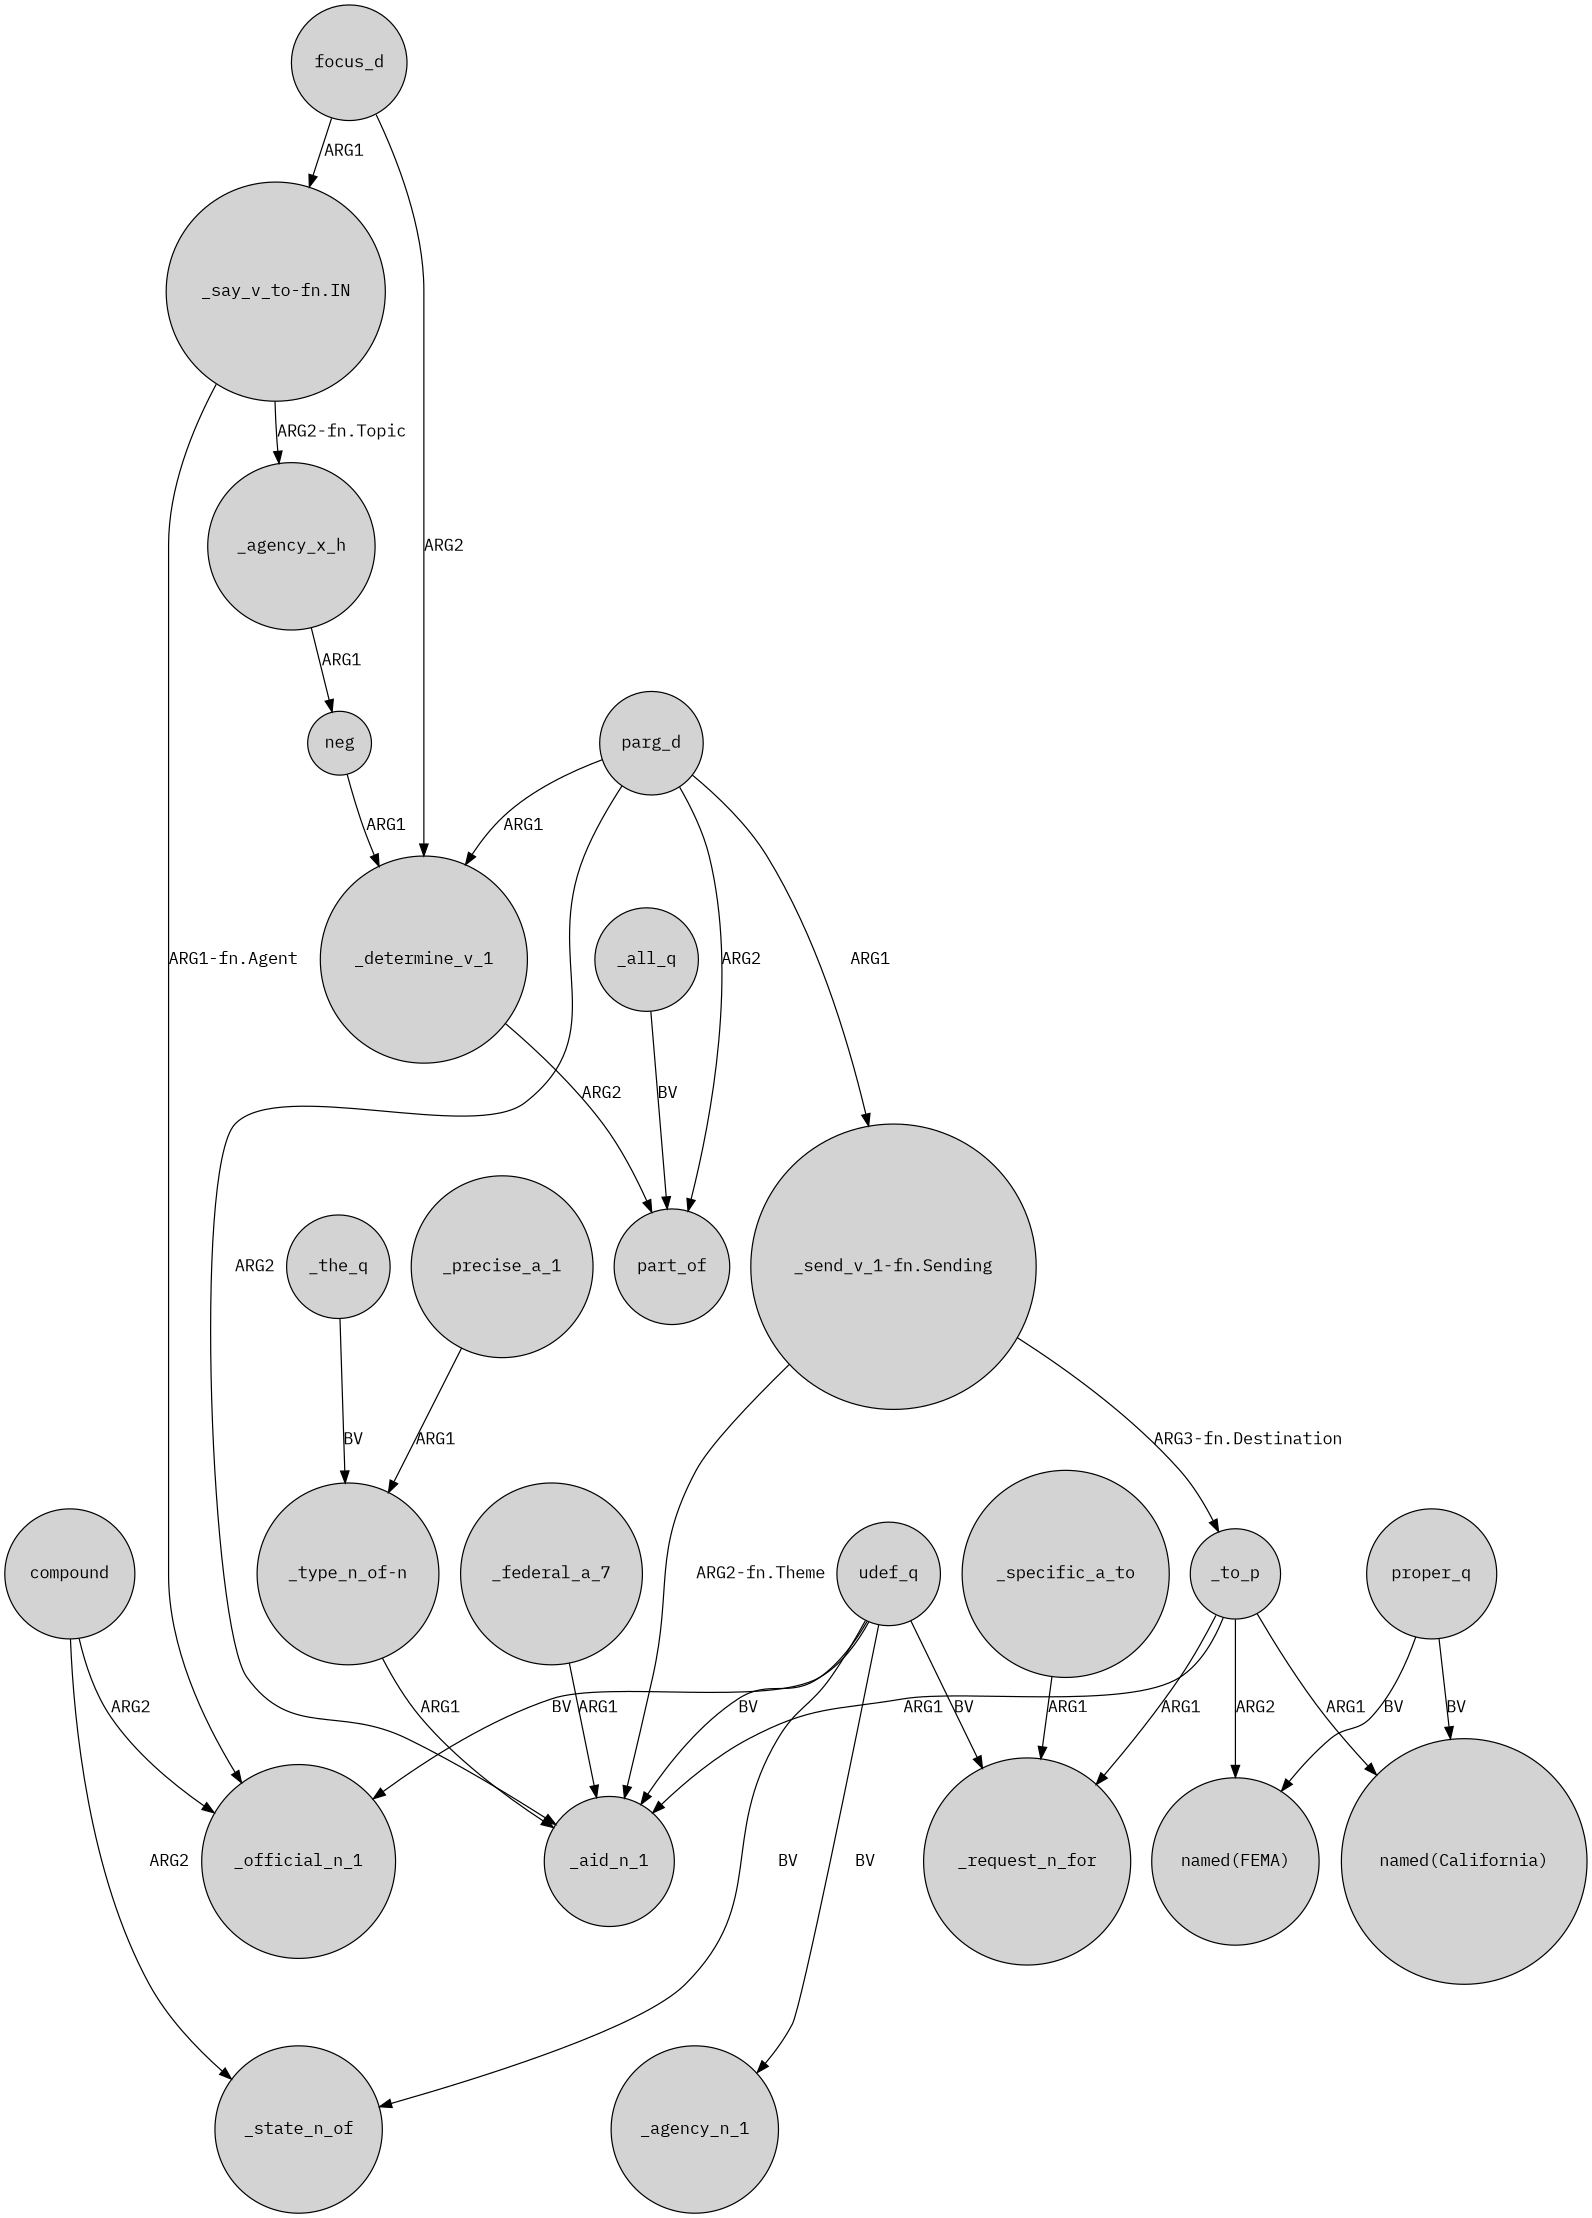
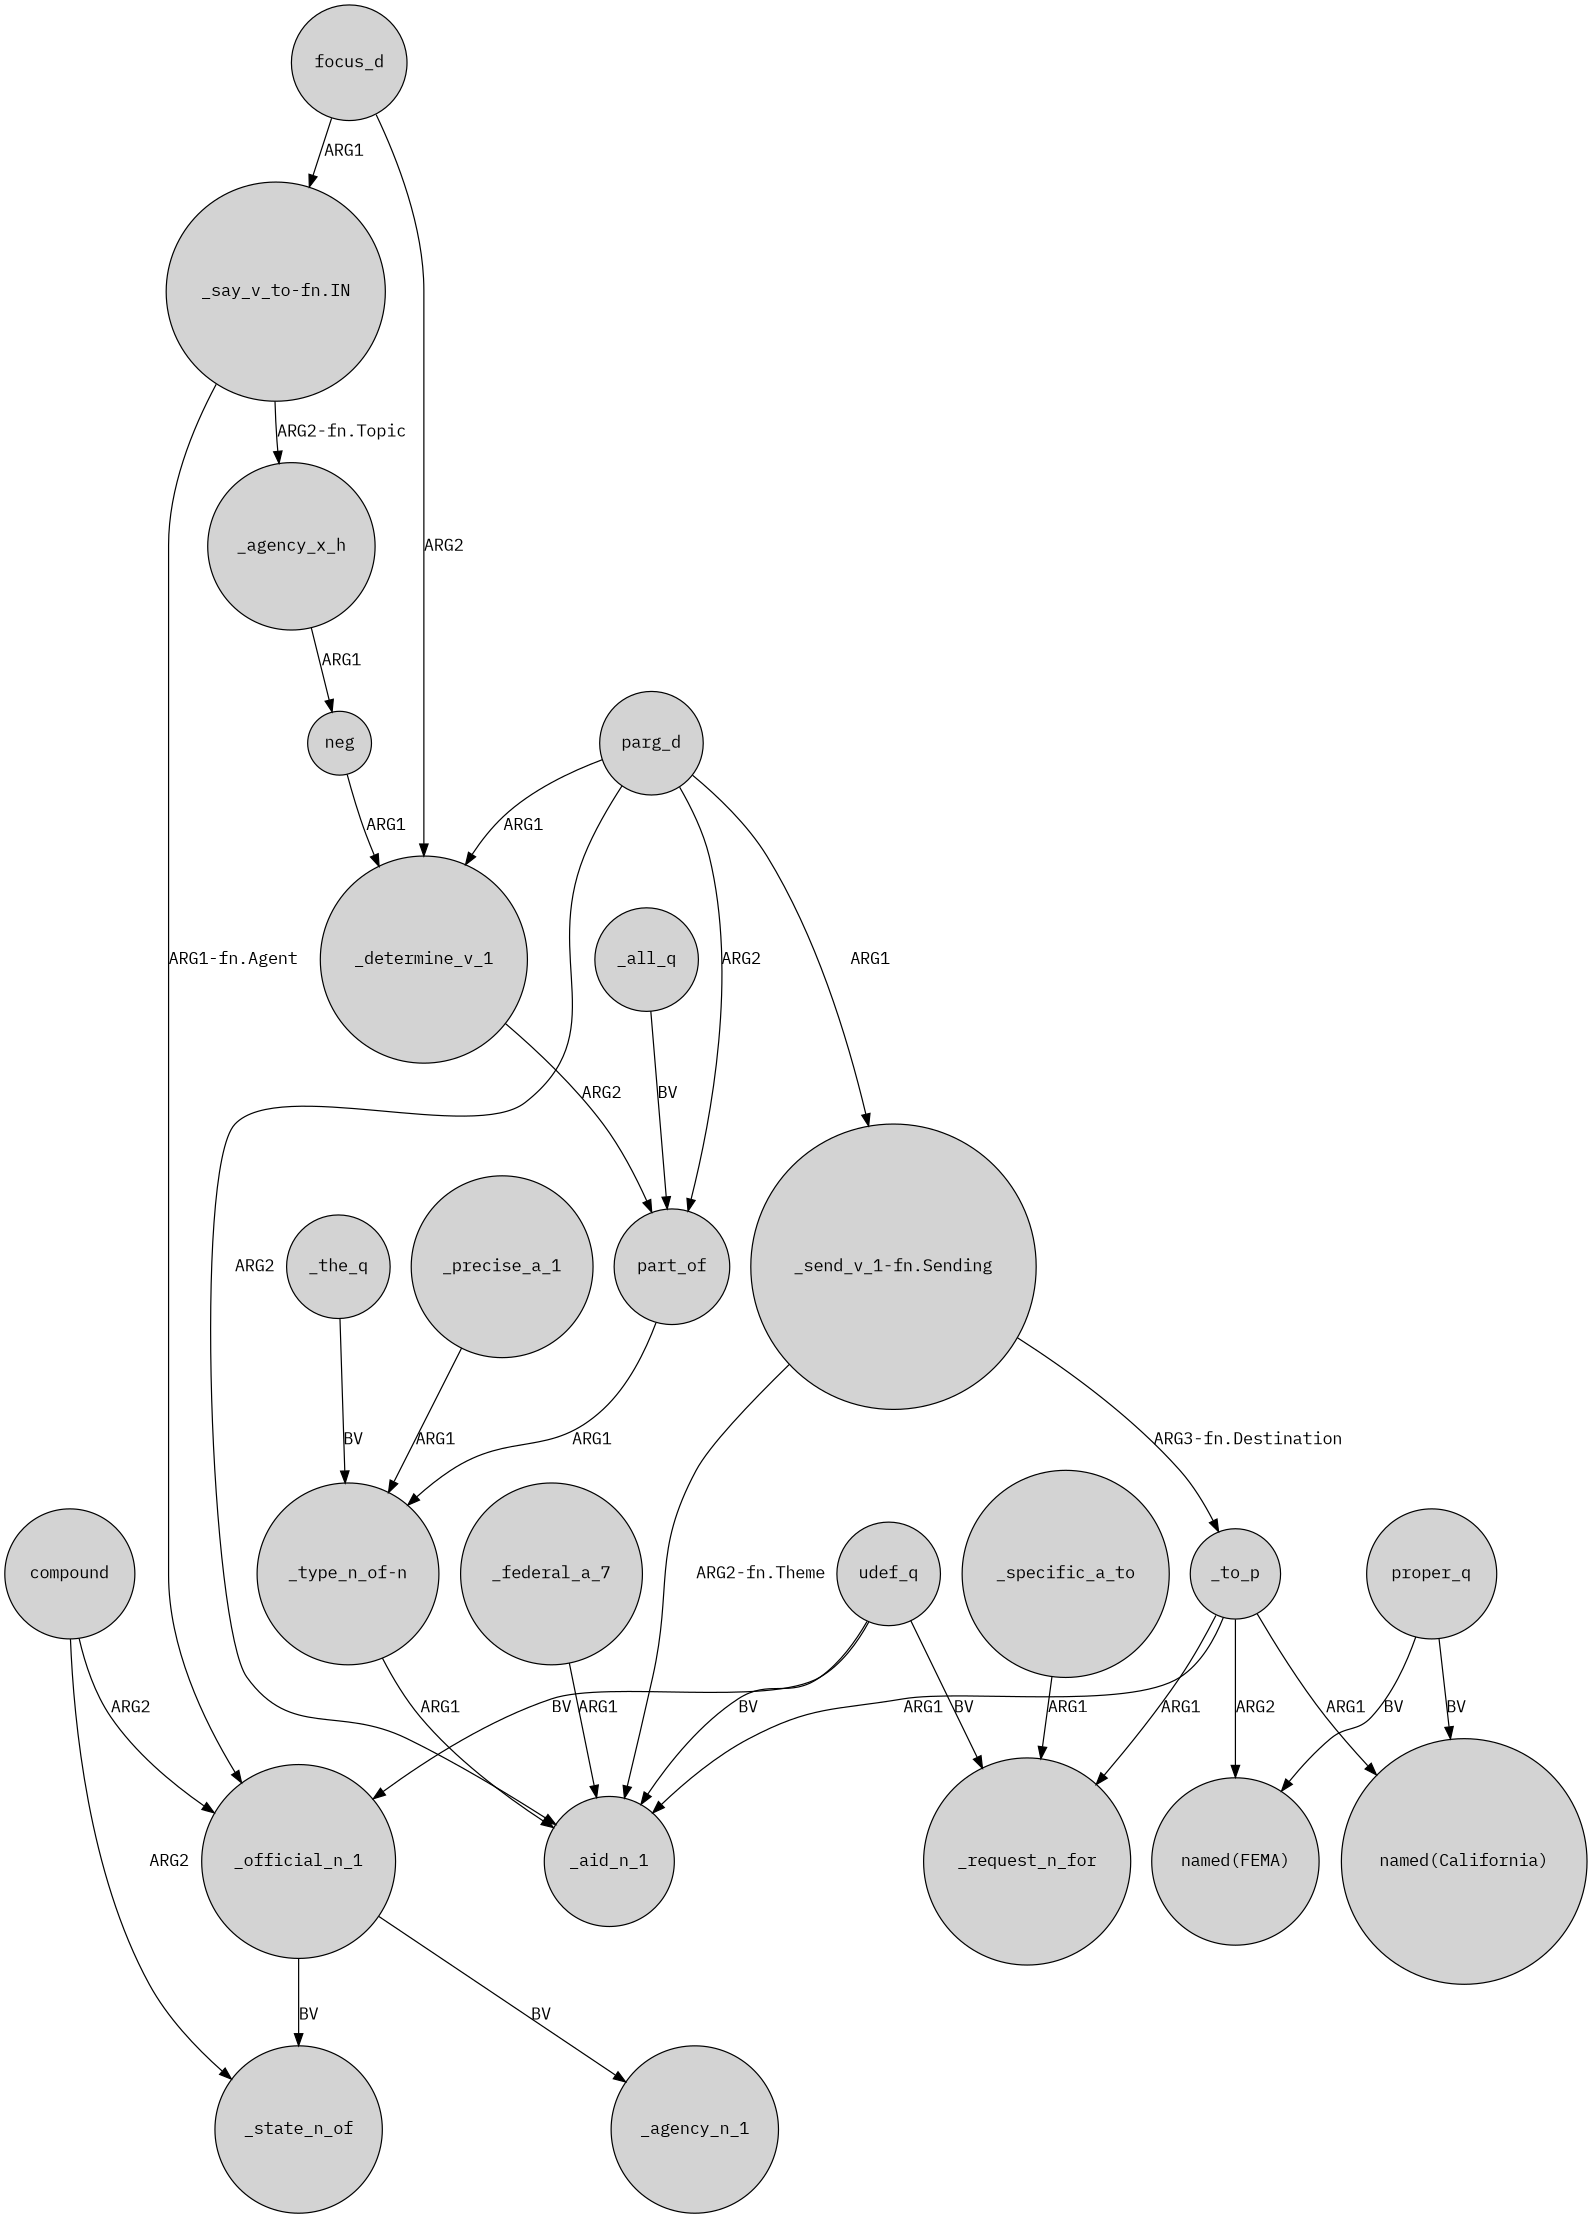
edge "part_of" -> "_type_n_of-n": added, label "ARG1"
edge "udef_q" -> "_agency_n_1": now "_official_n_1" -> "_agency_n_1"
edge "udef_q" -> "_state_n_of": now "_official_n_1" -> "_state_n_of"
